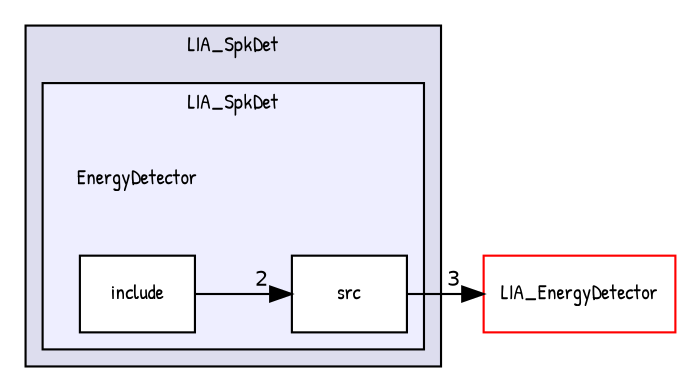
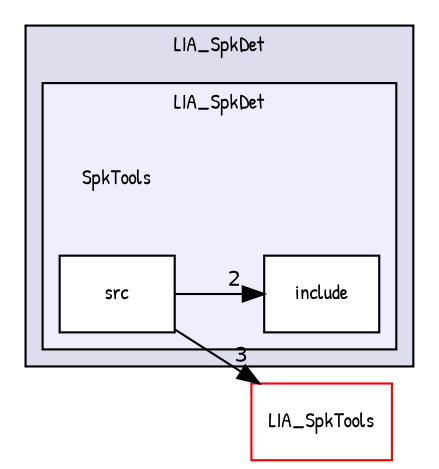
node "EnergyDetector": label "EnergyDetector" -> "SpkTools"
edge "include" -> "src": reversed
node "LIA_EnergyDetector": label "LIA_EnergyDetector" -> "LIA_SpkTools"
